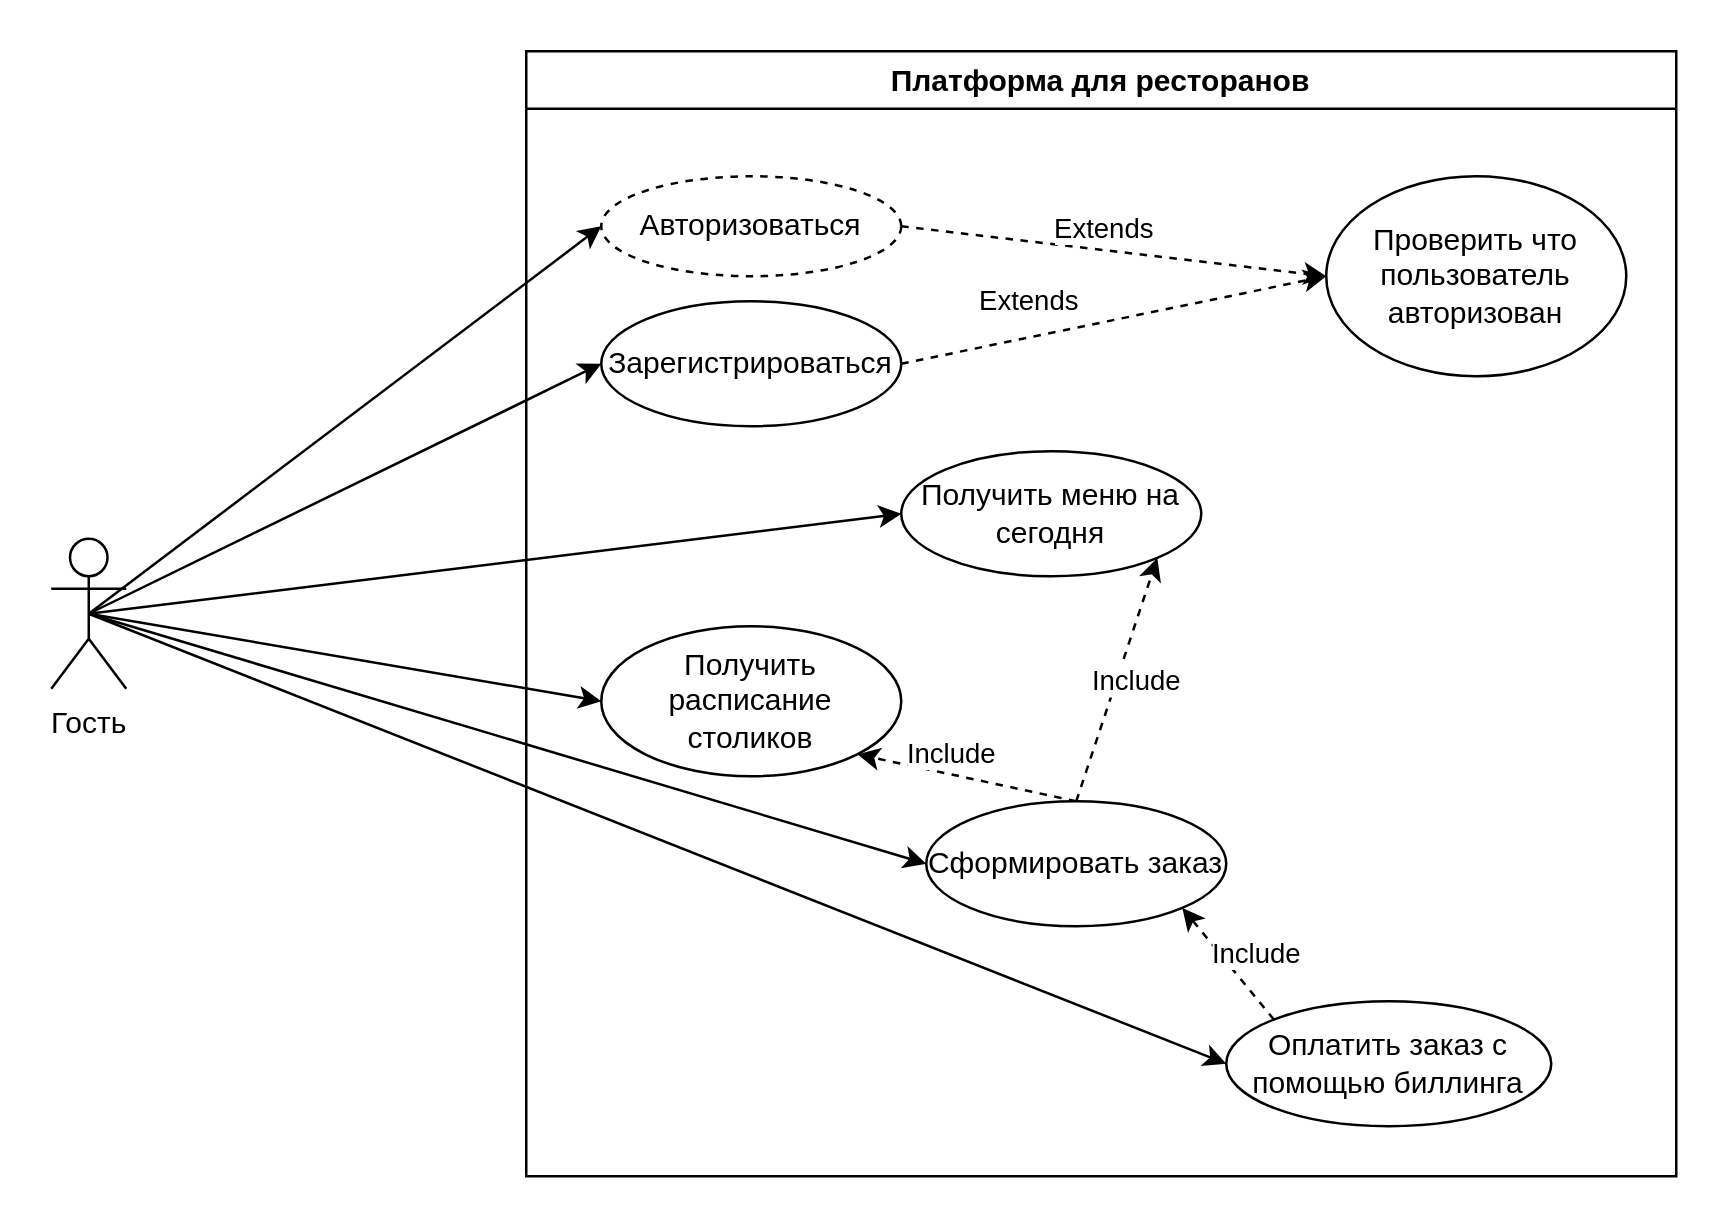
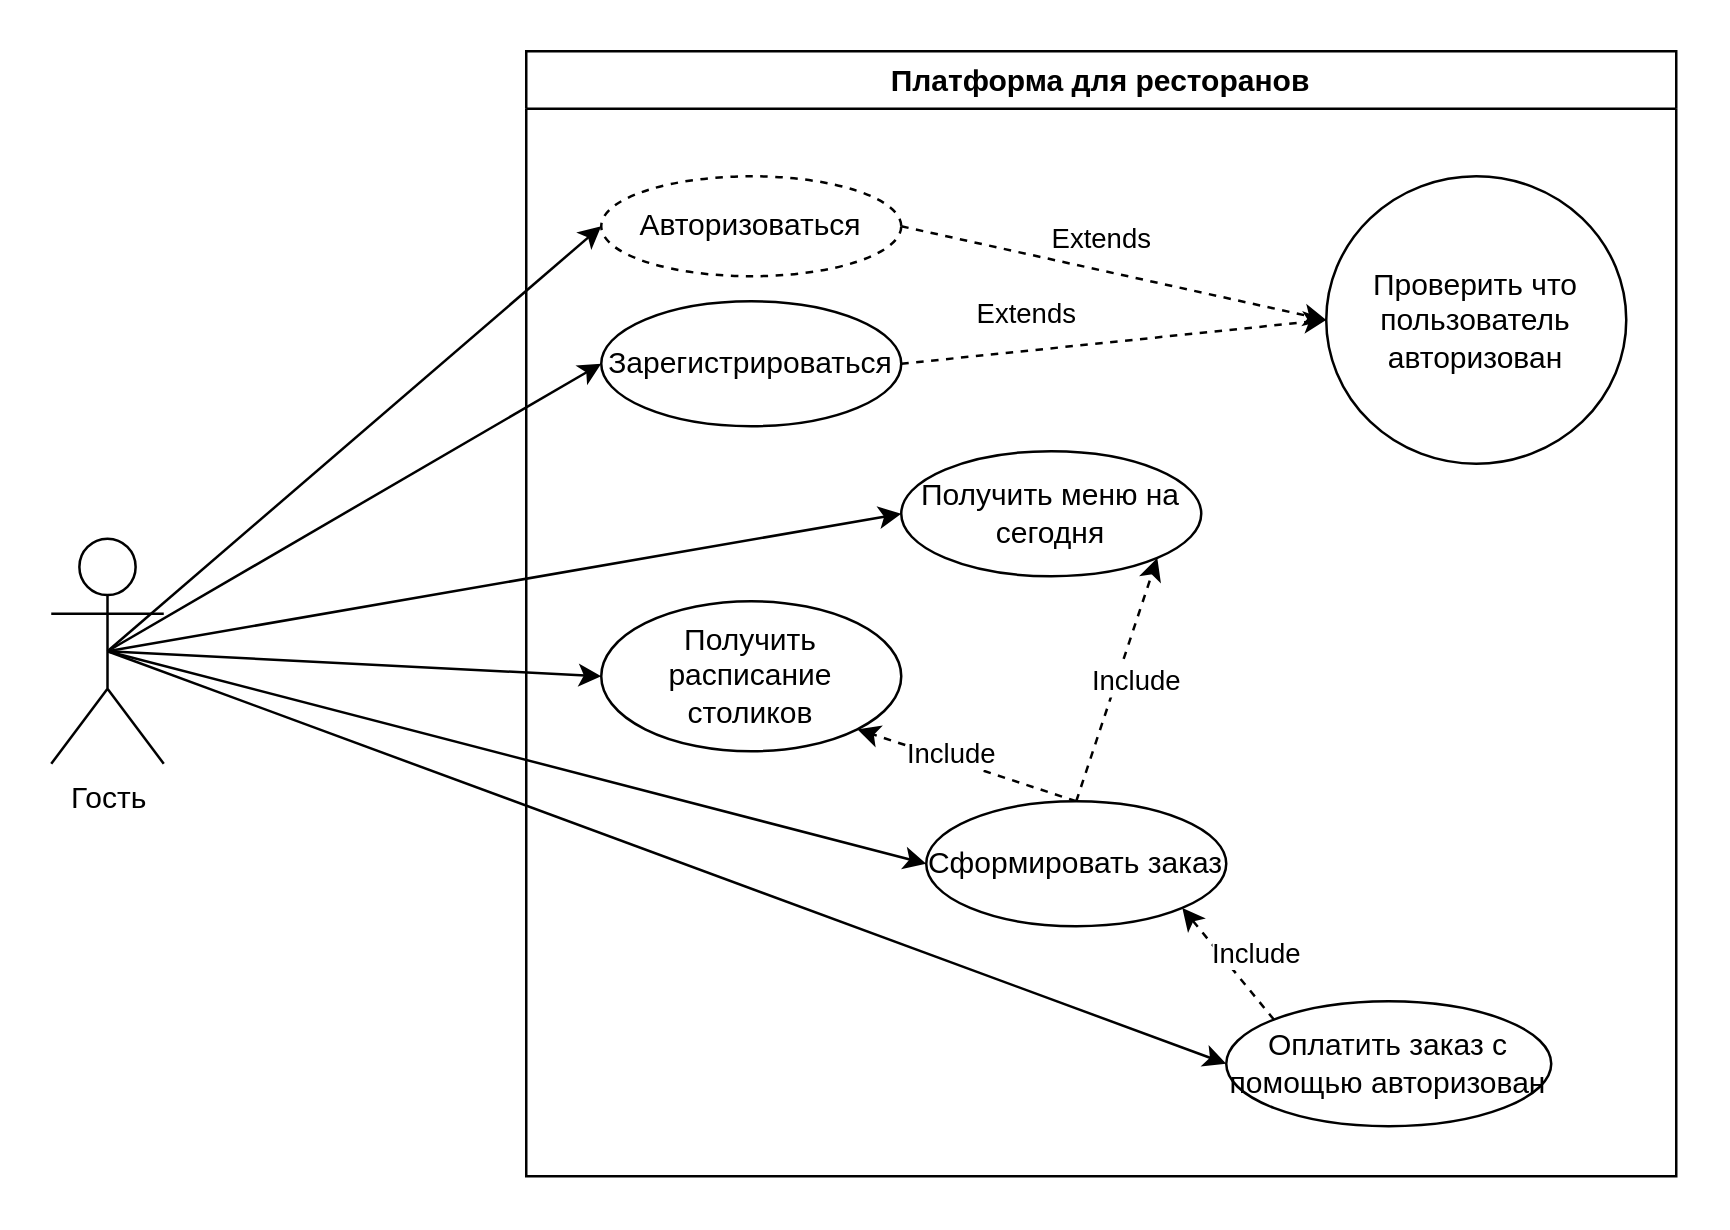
node "Проверить что пользователь авторизован": size 300x200 -> 300x288
node "Гость": size 75x150 -> 113x225
node "Получить расписание столиков": moved (751, 701) -> (751, 676)
node "Оплатить заказ с помощью биллинга": label "Оплатить заказ с помощью биллинга" -> "Оплатить заказ с помощью авторизован"
